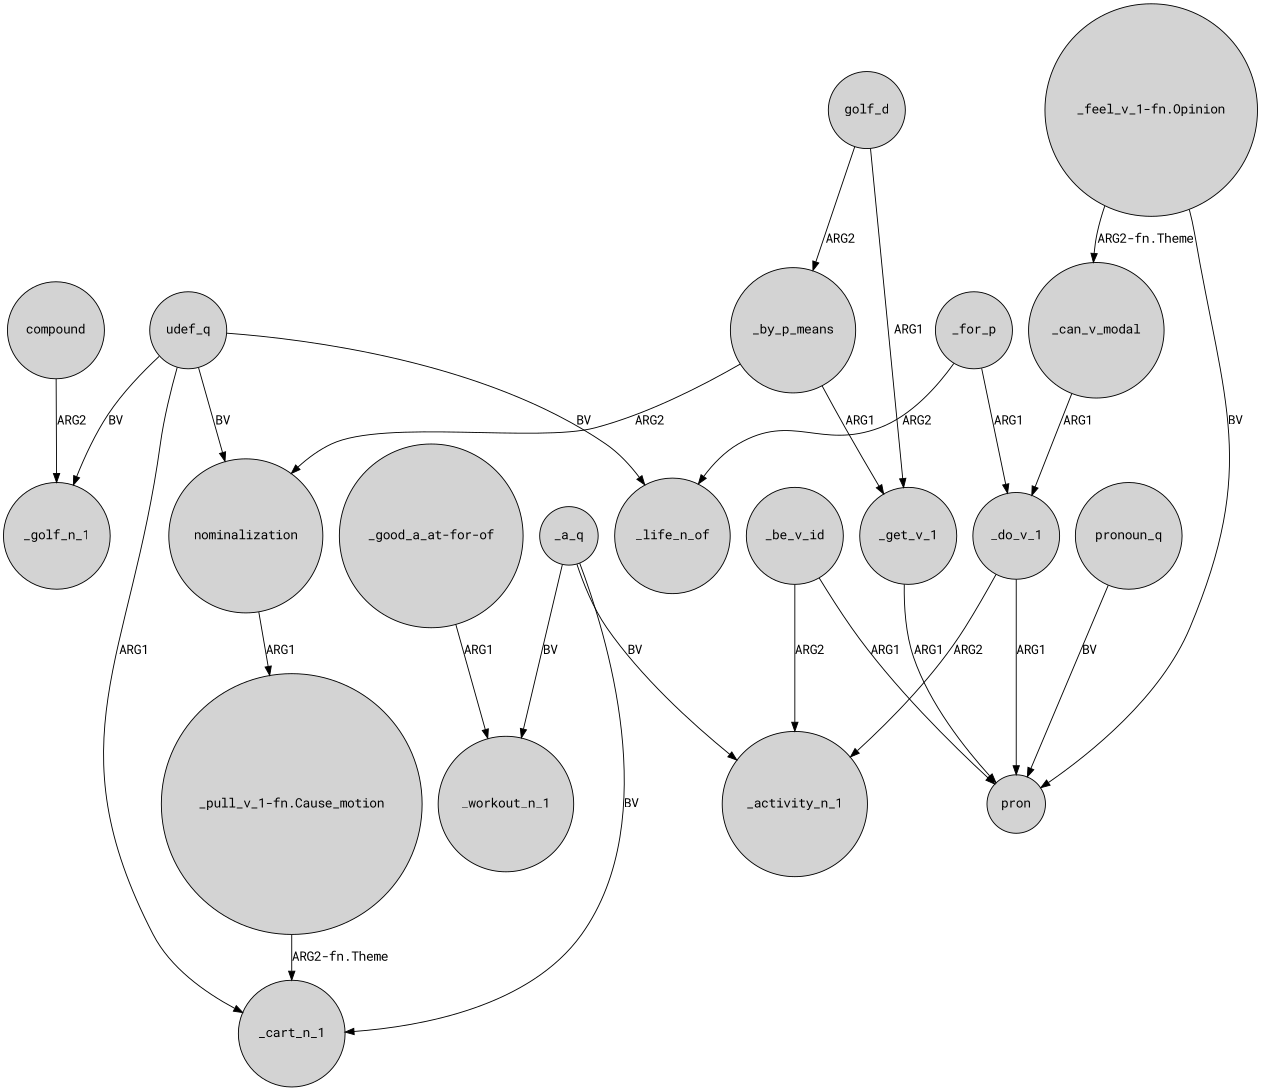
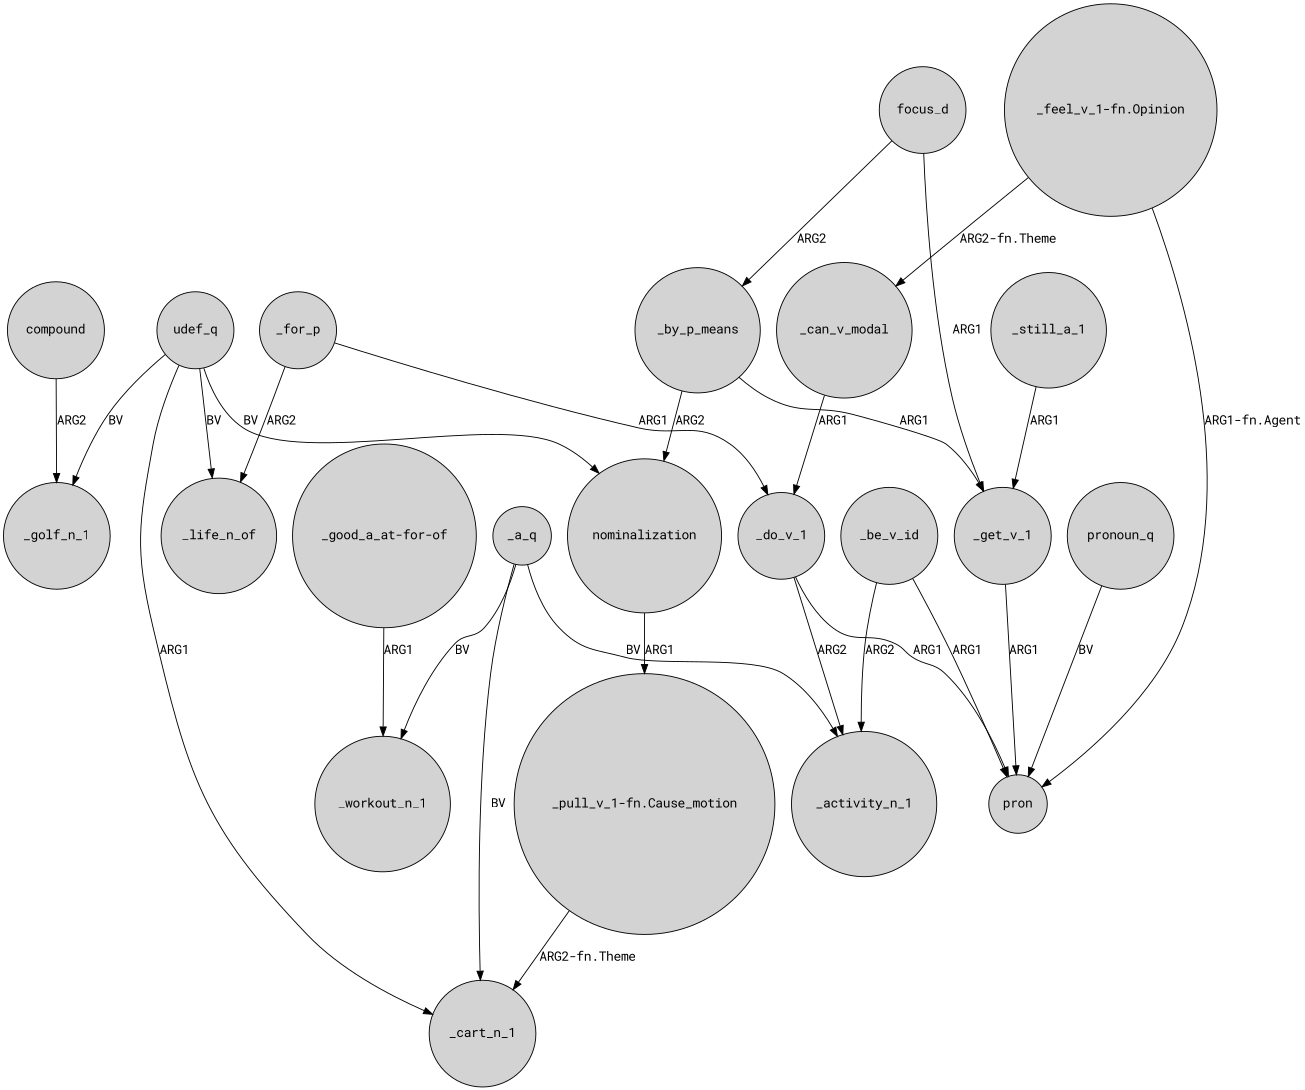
node "golf_d": label "golf_d" -> "focus_d"
node "_still_a_1": added
edge "_feel_v_1-fn.Opinion" -> "pron": label "BV" -> "ARG1-fn.Agent"
